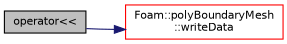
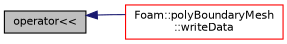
edge "operator<<" -> "Foam::polyBoundaryMesh ::writeData": reversed
